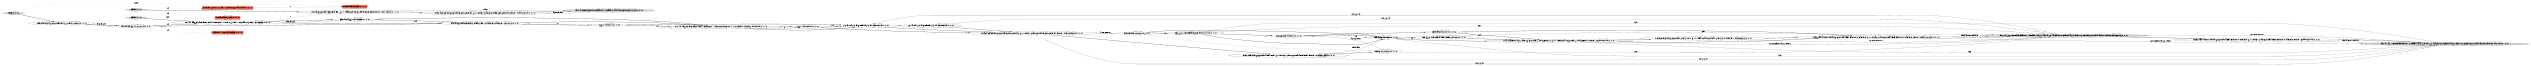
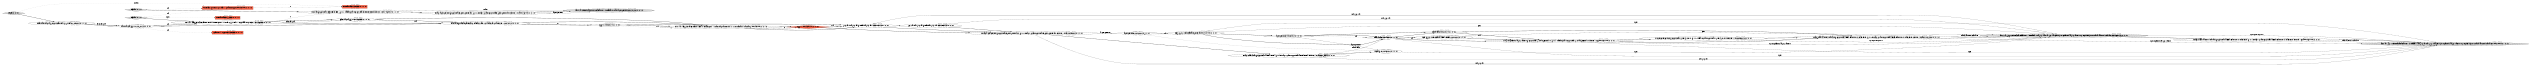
node "ft == null@@@10@@@['1', '0', '0']": fillcolor white -> tomato
edge "exactMatchFirst@@@16@@@['1', '1', '0']" -> "preserveSep@@@19@@@['1', '1', '0']": removed
edge "preserveSep@@@19@@@['1', '1', '0']" -> "preserveSep@@@21@@@['1', '0', '0']": style dotted -> bold
edge "int flags = 0@@@15@@@['1', '1', '0']" -> "exactMatchFirst@@@18@@@['1', '0', '0']": reversed
